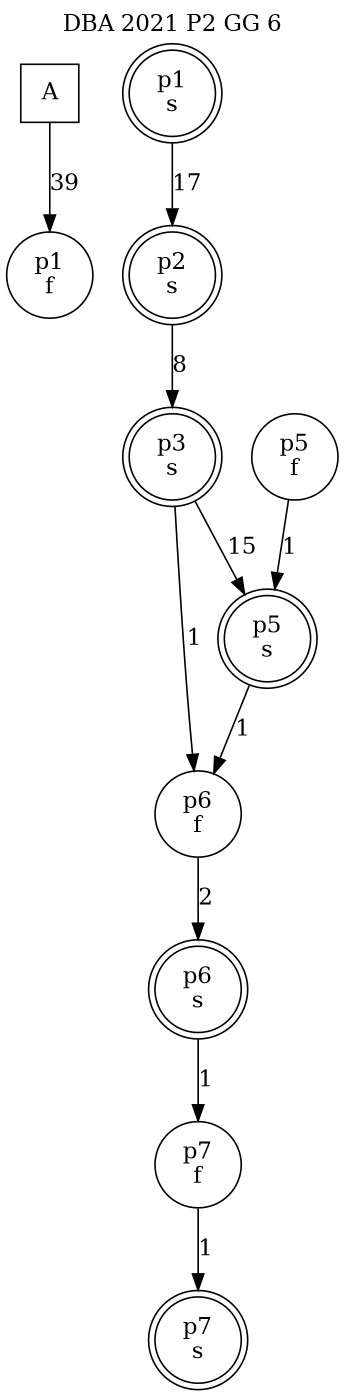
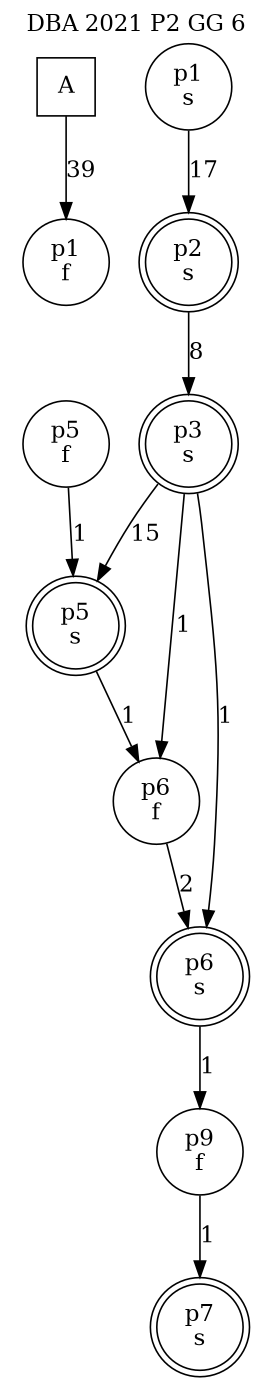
node "p1 s": shape doublecircle -> circle
edge "p3 s" -> "p6 s": added, label "1"
node "p7 f": label "p7 f" -> "p9 f"
